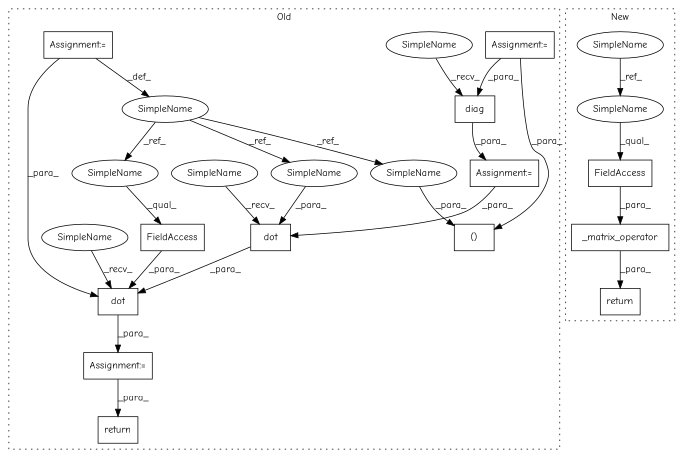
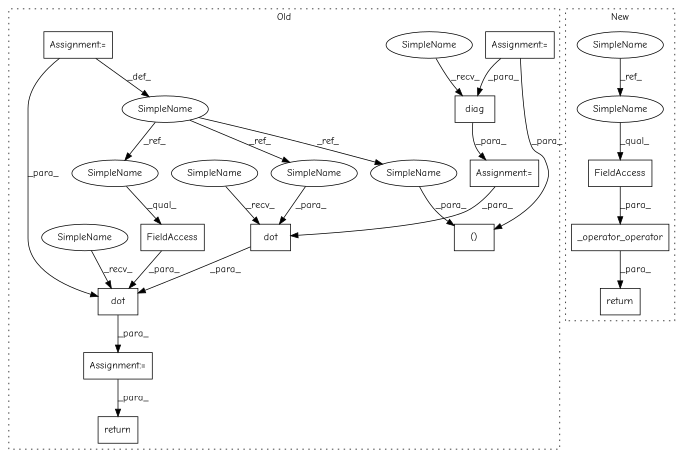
node "_matrix_operator": label "_matrix_operator" -> "_operator_operator"
